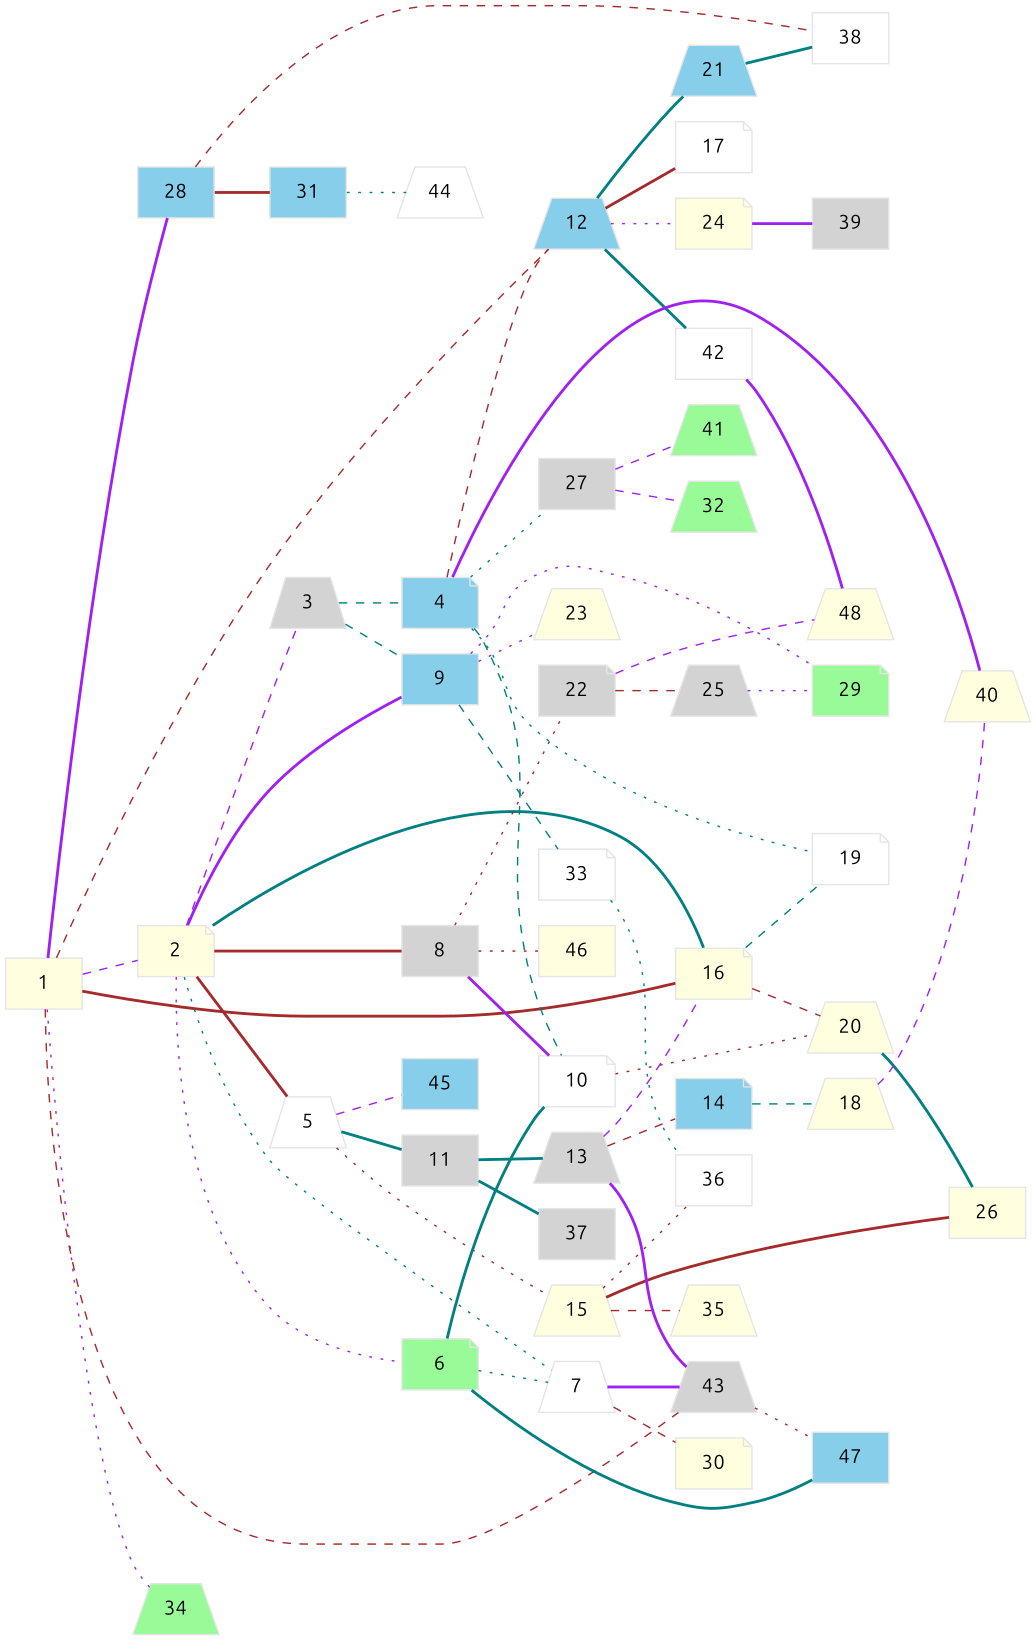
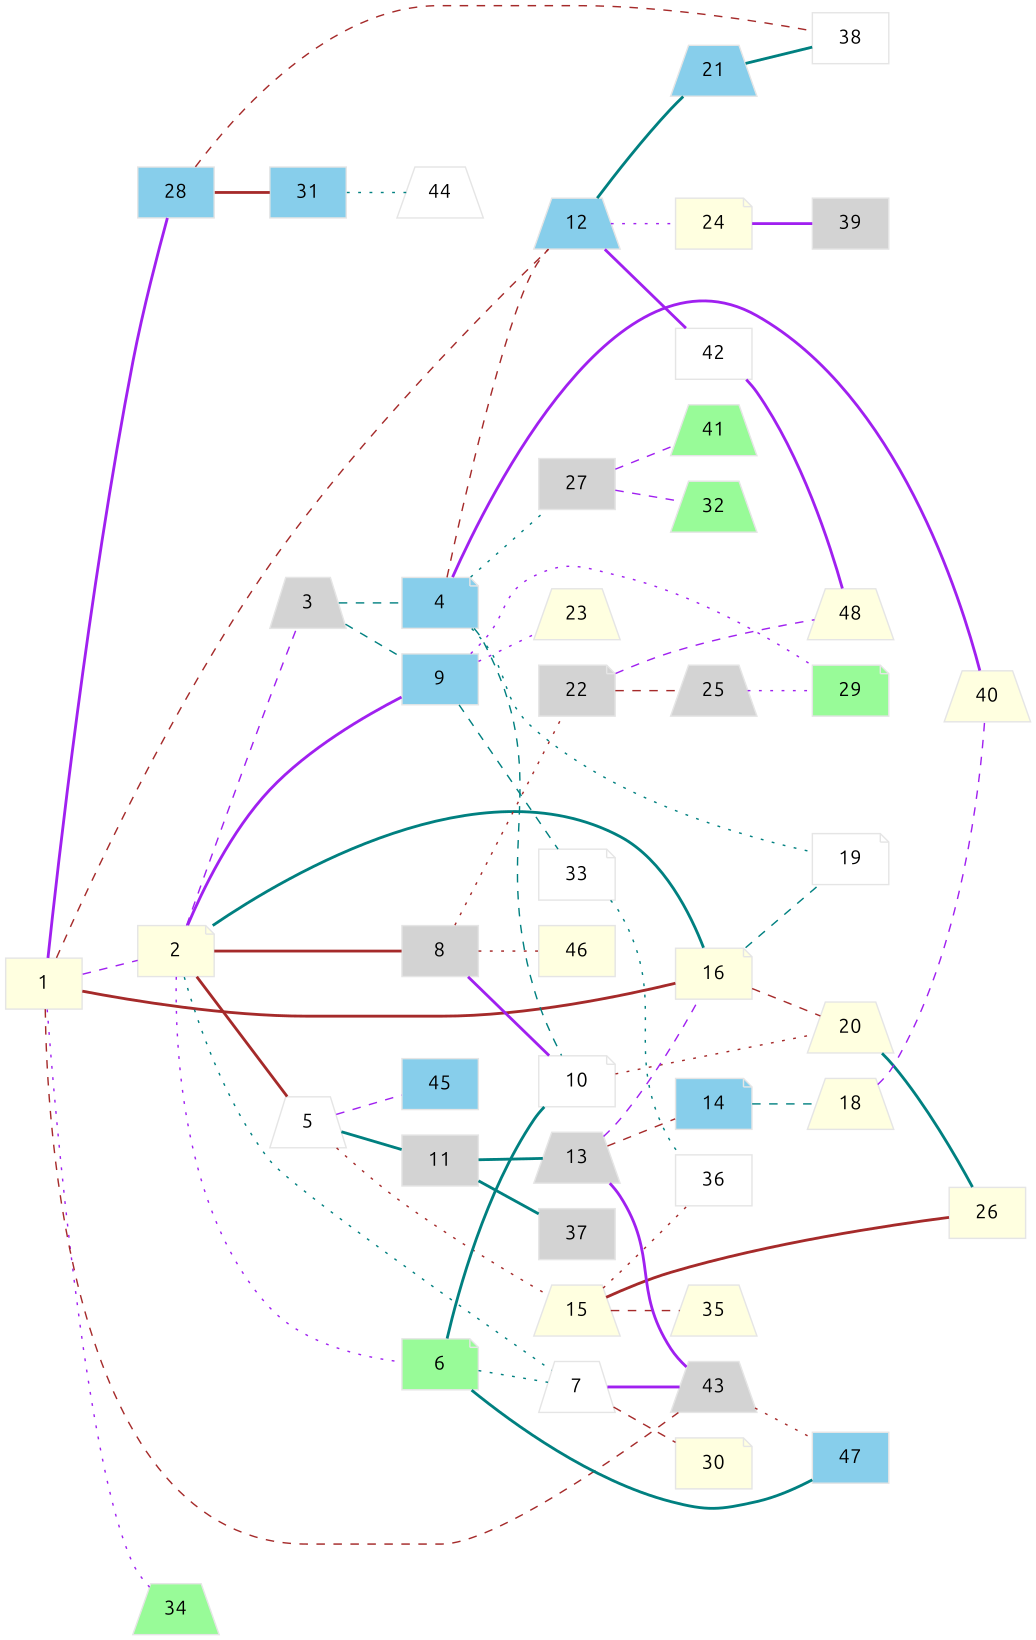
node "17": removed
edge "12" -- "42": color teal -> purple
